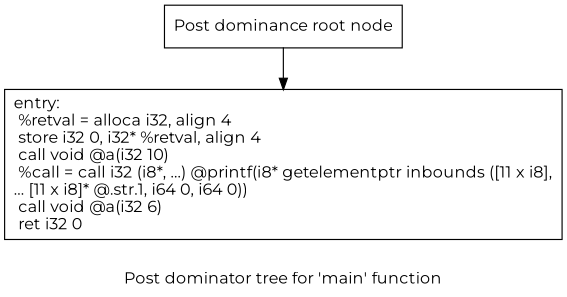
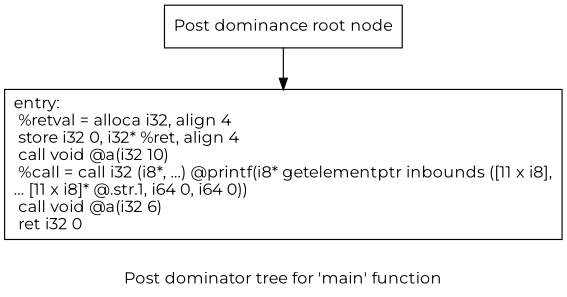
node "entry:": text "store i32 0, i32* %retval, align 4" -> "store i32 0, i32* %ret, align 4"
